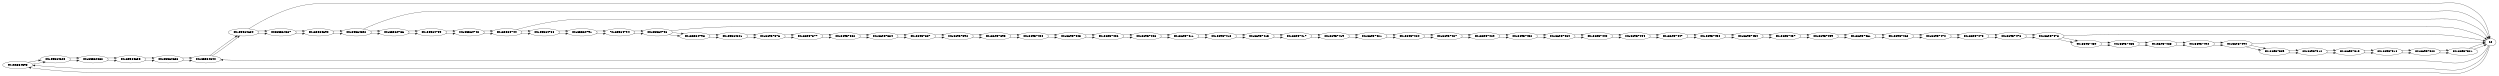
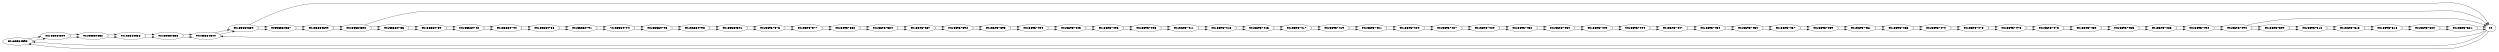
edge "0x135564744" -> "n0": removed
edge "0x135564796" -> "n0": removed
edge "0x136957478" -> "n0": removed
